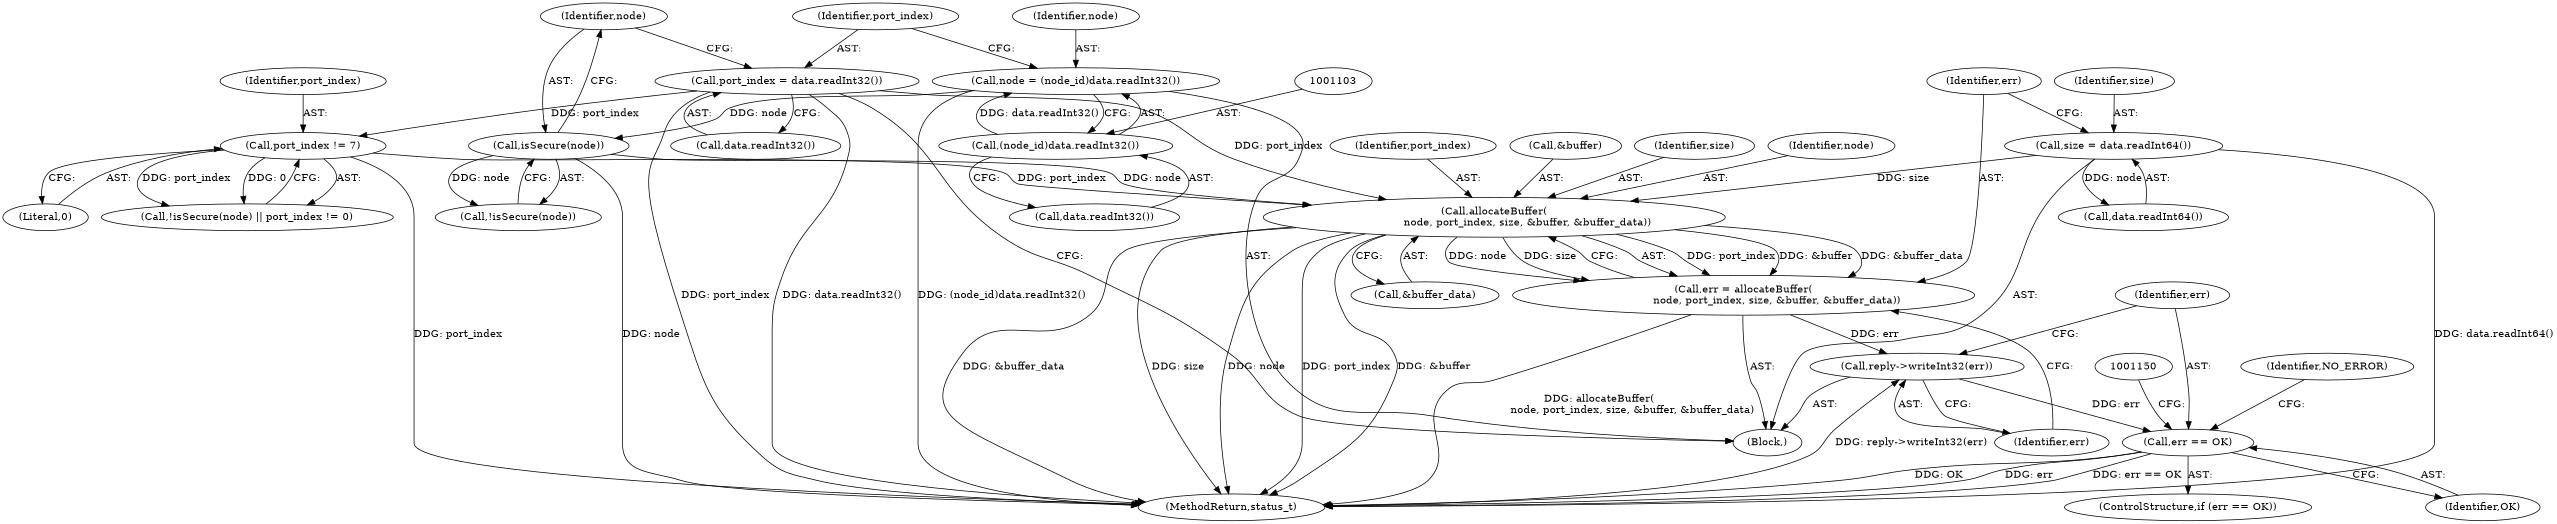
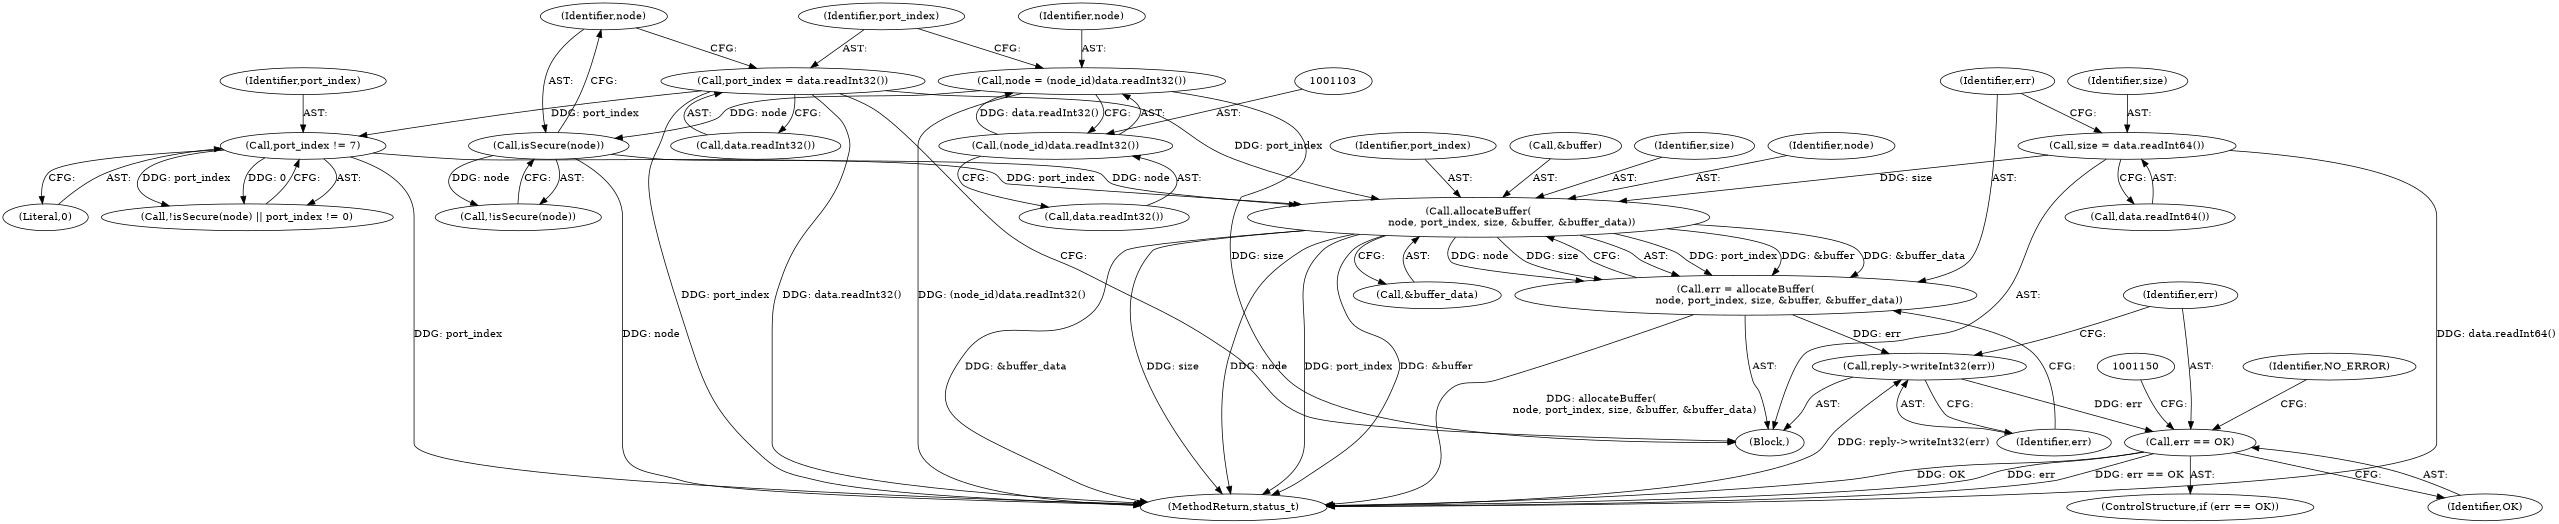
edge "(Call,size = data.readInt64())" -> "(Call,data.readInt64())": label "DDG: node" -> "CFG: "
edge "(Call,node = (node_id)data.readInt32())" -> "(Block,)": label "AST: " -> "DDG: size"
